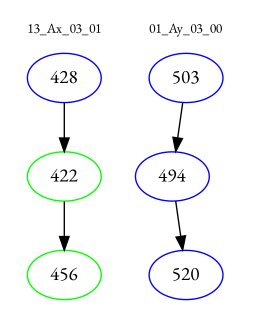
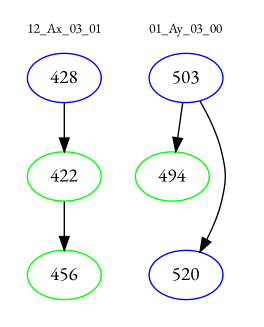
cluster "13_Ax_03_01": label "13_Ax_03_01" -> "12_Ax_03_01"
node "494": color blue -> green
edge "494" -> "520": now "503" -> "520"
